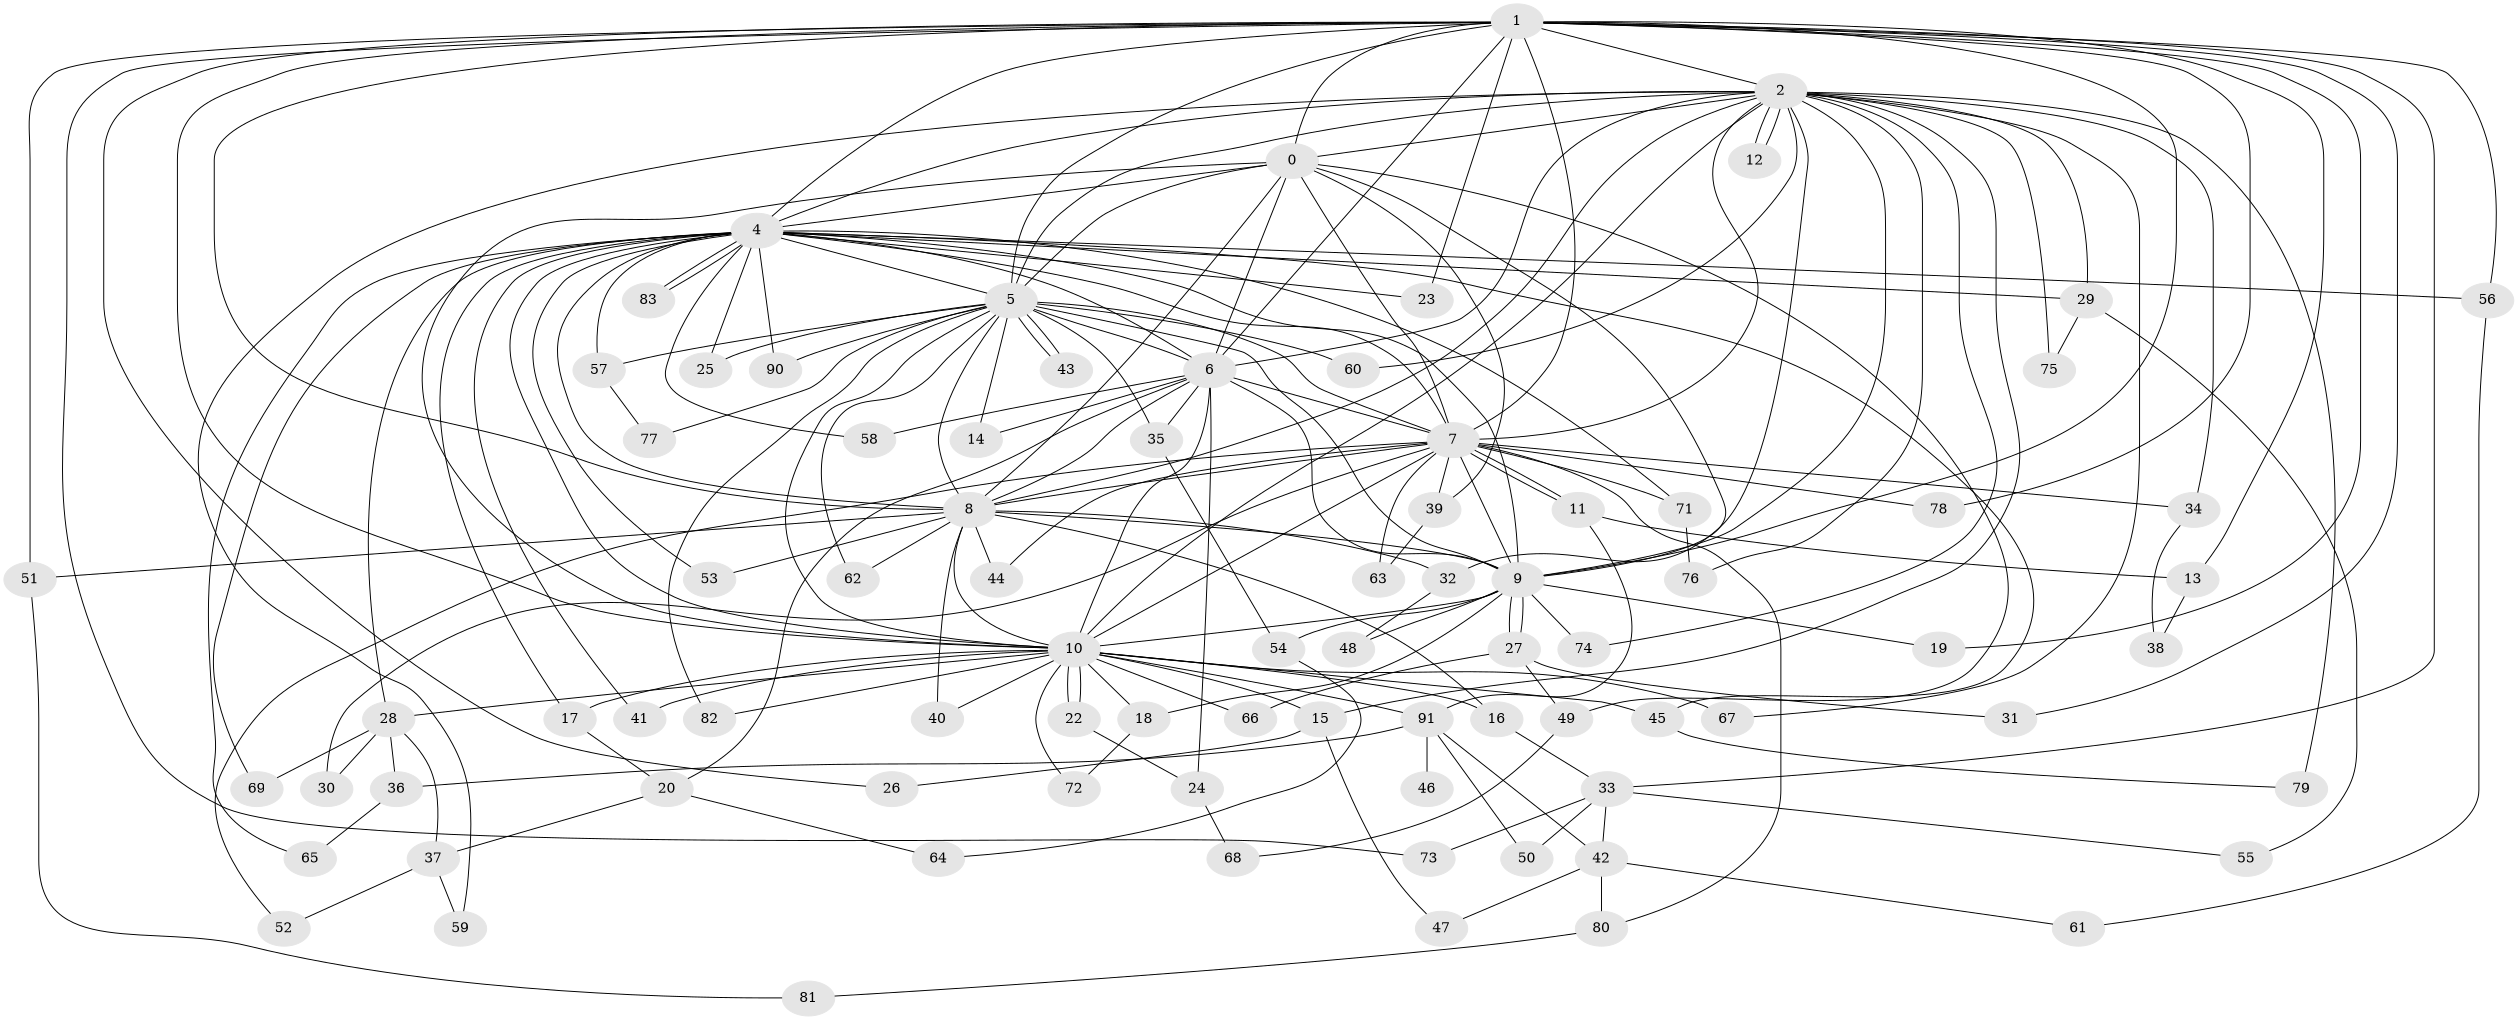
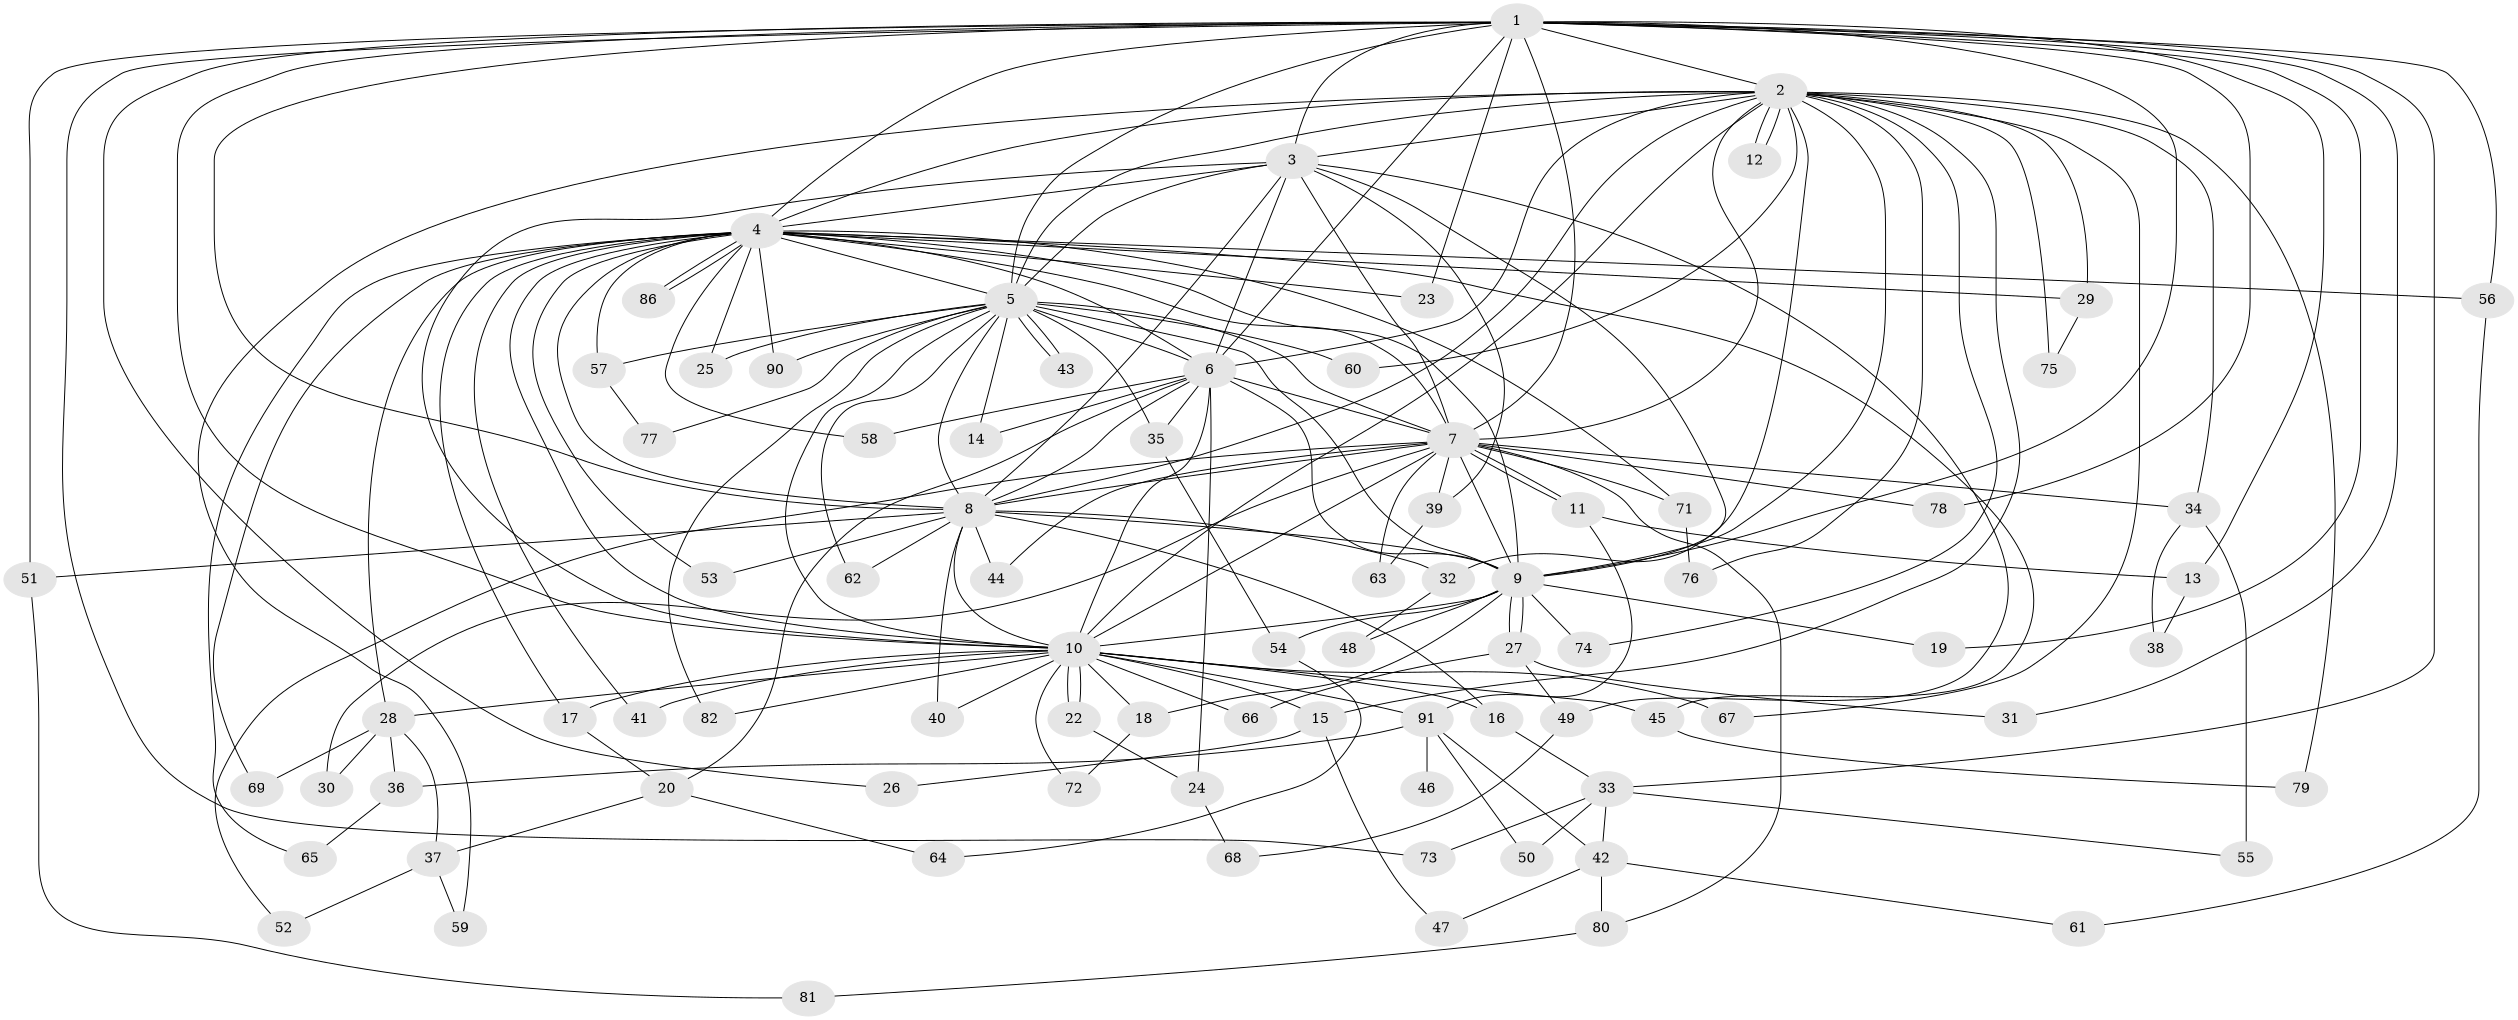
node "0": label "0" -> "3"
node "83": label "83" -> "86"
edge "29" -- "55": now "34" -- "55"
